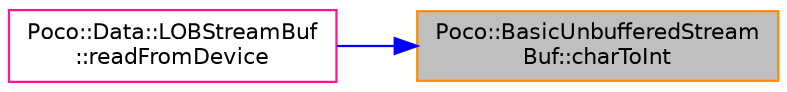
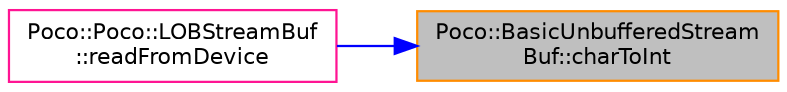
node "Poco::Data::LOBStreamBuf ::readFromDevice": label "Poco::Data::LOBStreamBuf ::readFromDevice" -> "Poco::Poco::LOBStreamBuf ::readFromDevice"
